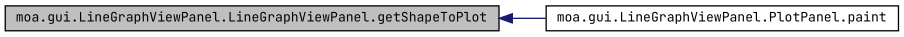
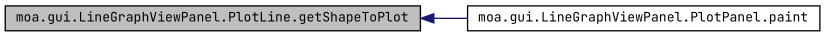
node "moa.gui.LineGraphViewPanel.LineGraphViewPanel.getShapeToPlot": label "moa.gui.LineGraphViewPanel.LineGraphViewPanel.getShapeToPlot" -> "moa.gui.LineGraphViewPanel.PlotLine.getShapeToPlot"
